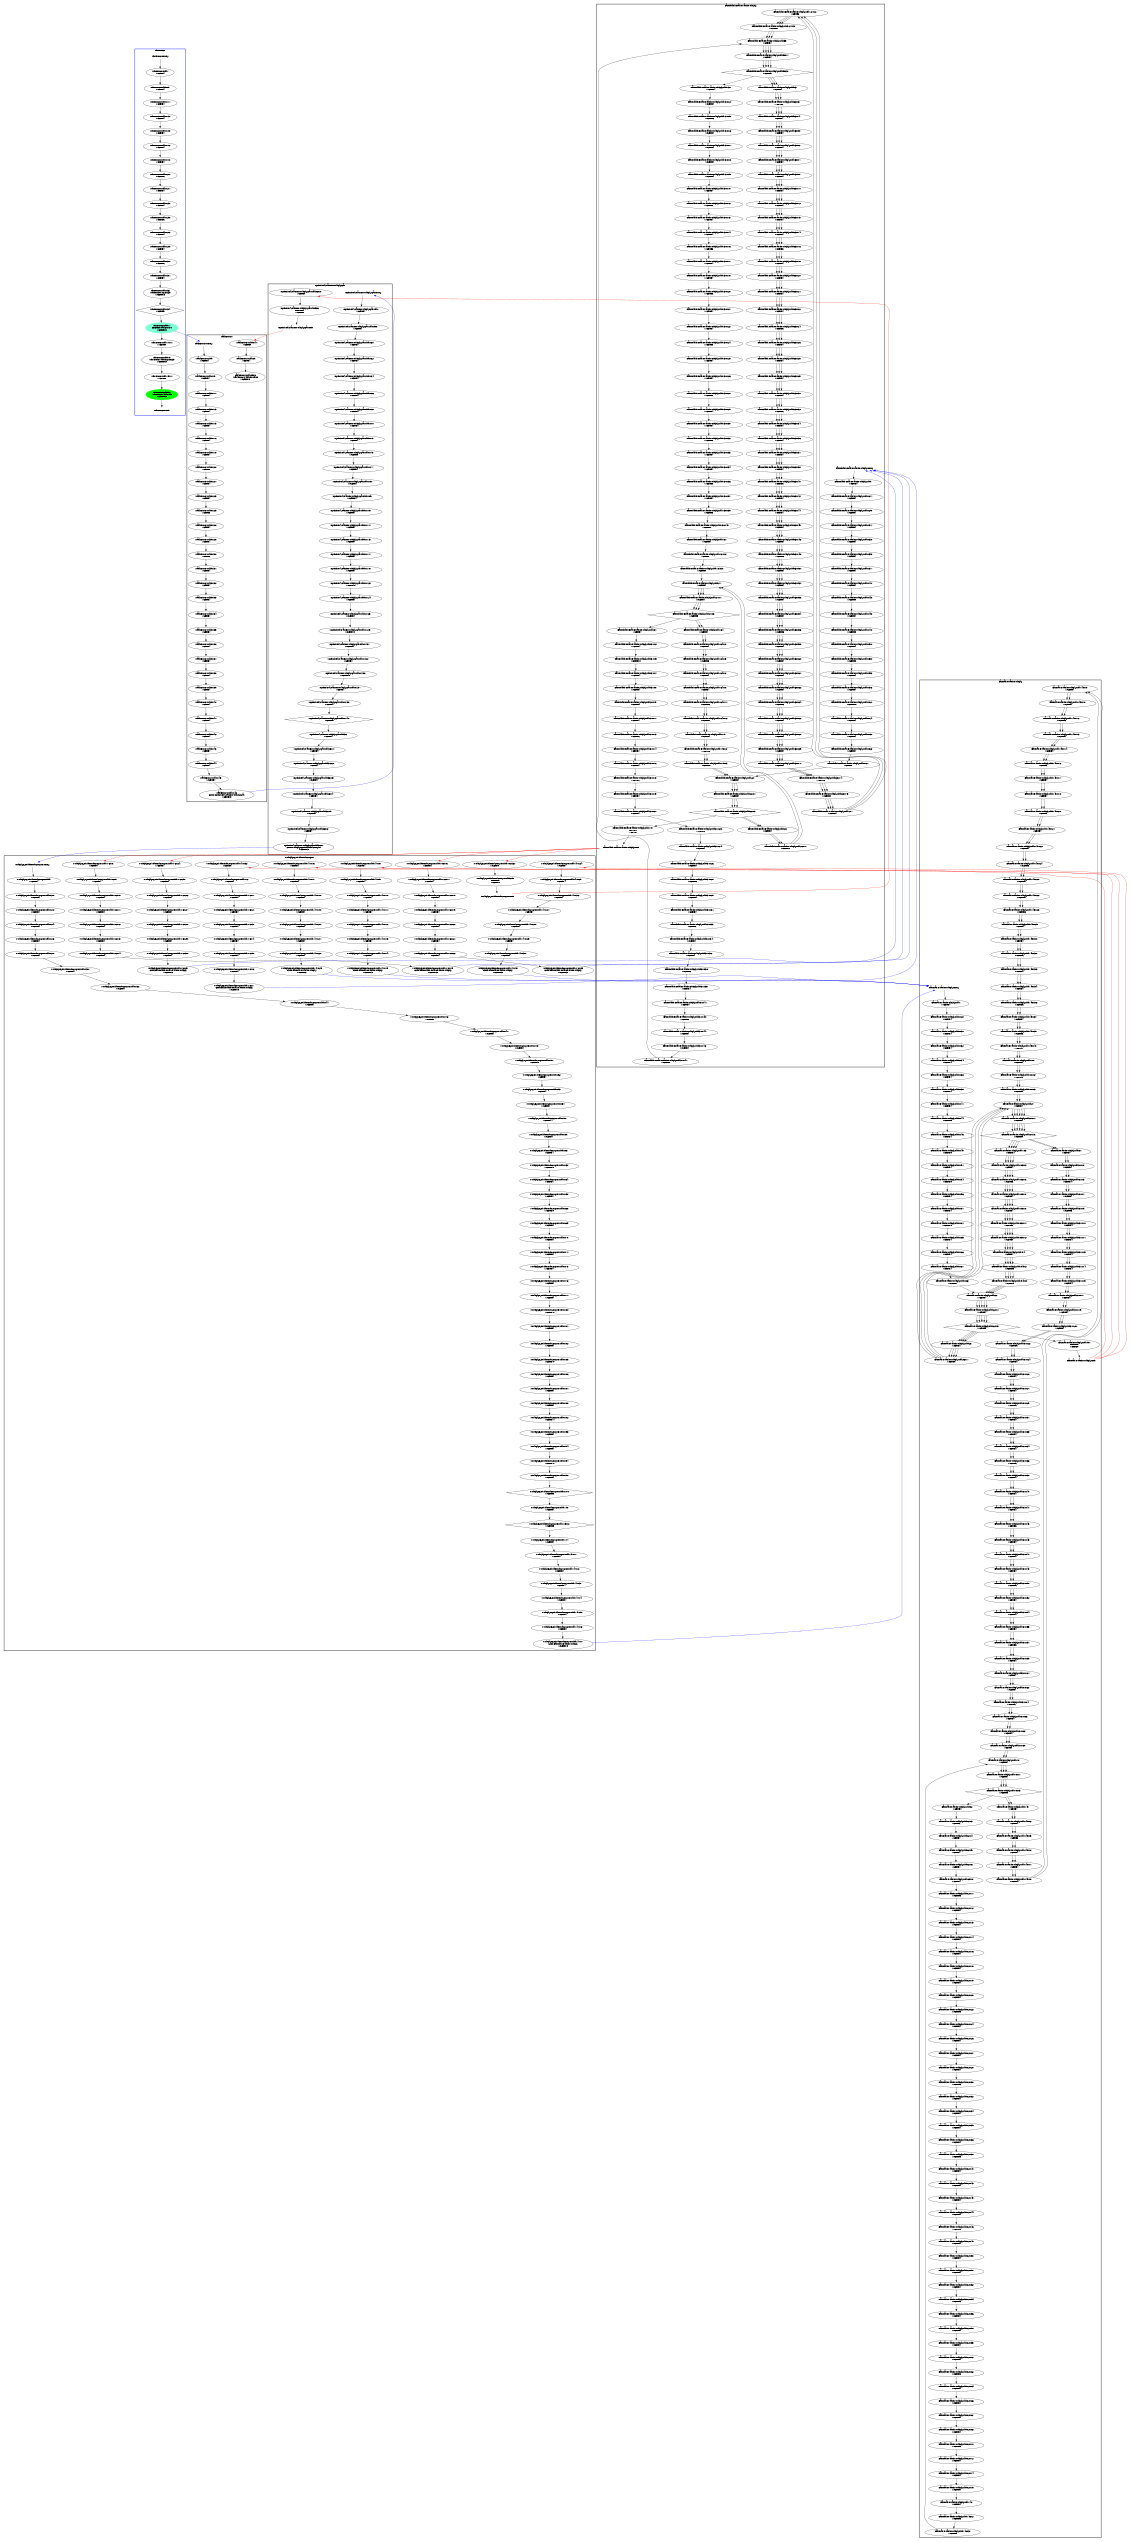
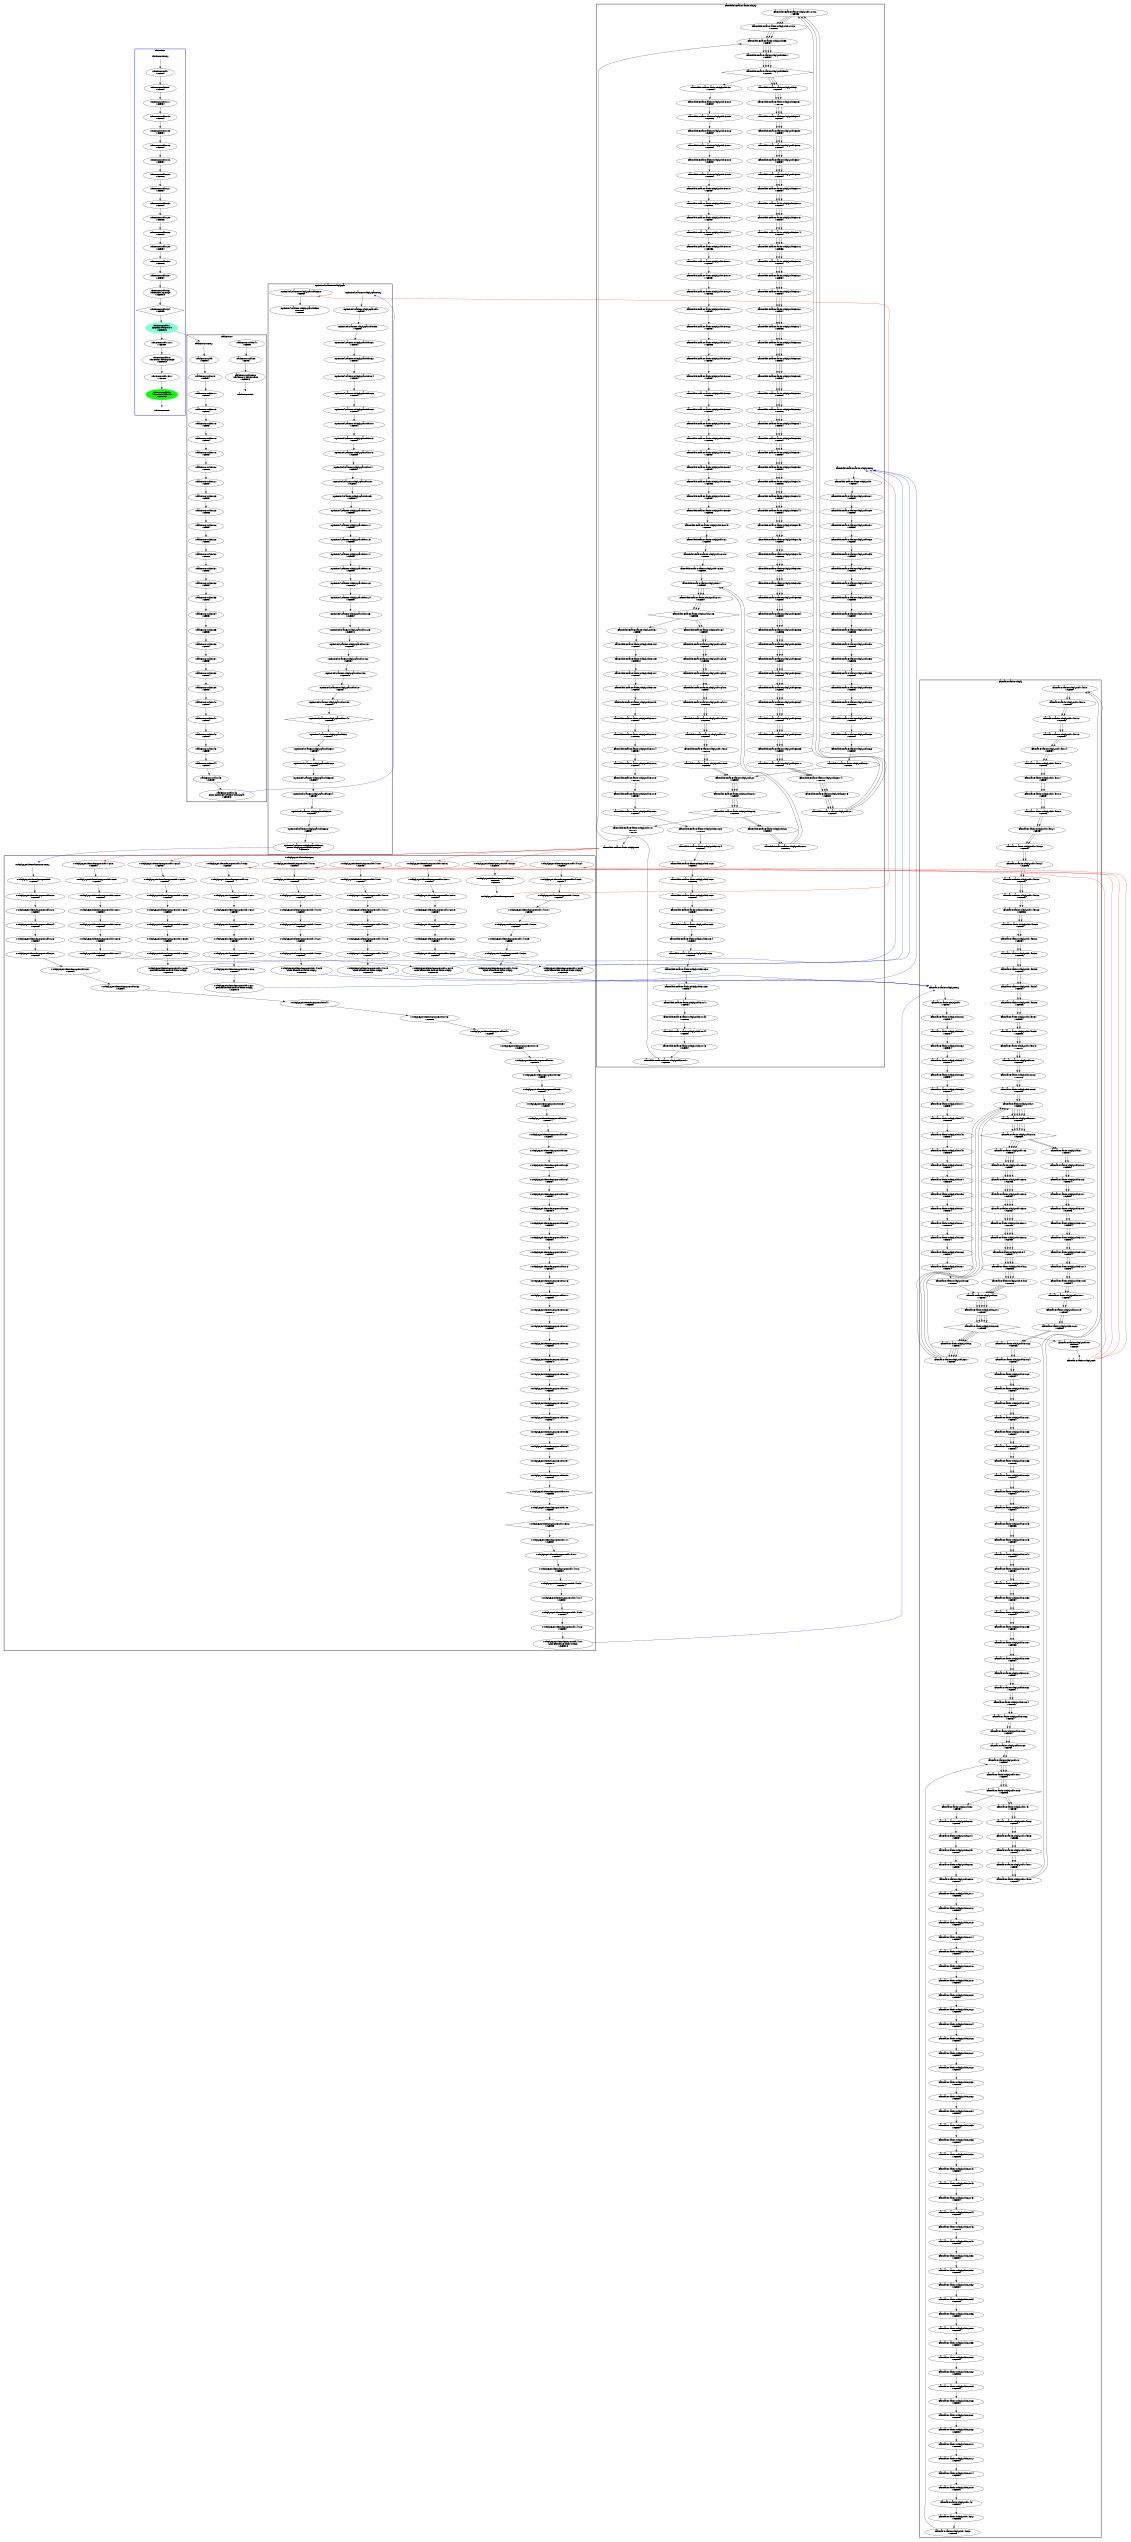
node "OptimizedStrassenMultiply_par_exit": removed
edge "_thrFunc0___bb17 CREATE _taskFunc7_ WCET=13" -> "_taskFunc7__entry": color blue -> black
node "_taskFunc7__exit": added
edge "_thrFunc0___bb50 (_thrFunc0_)taskwait WCET=13" -> "_thrFunc0__exit": color black -> blue
